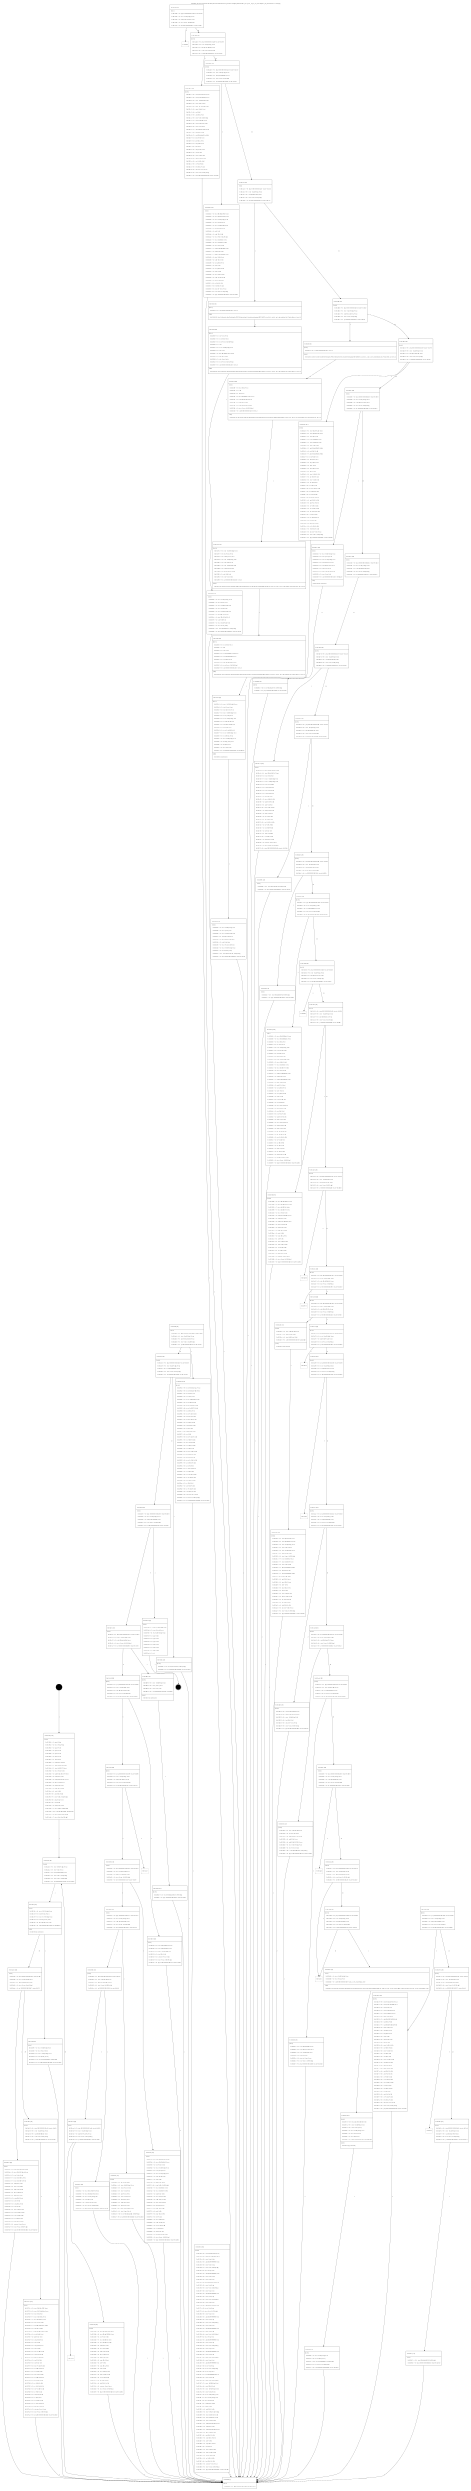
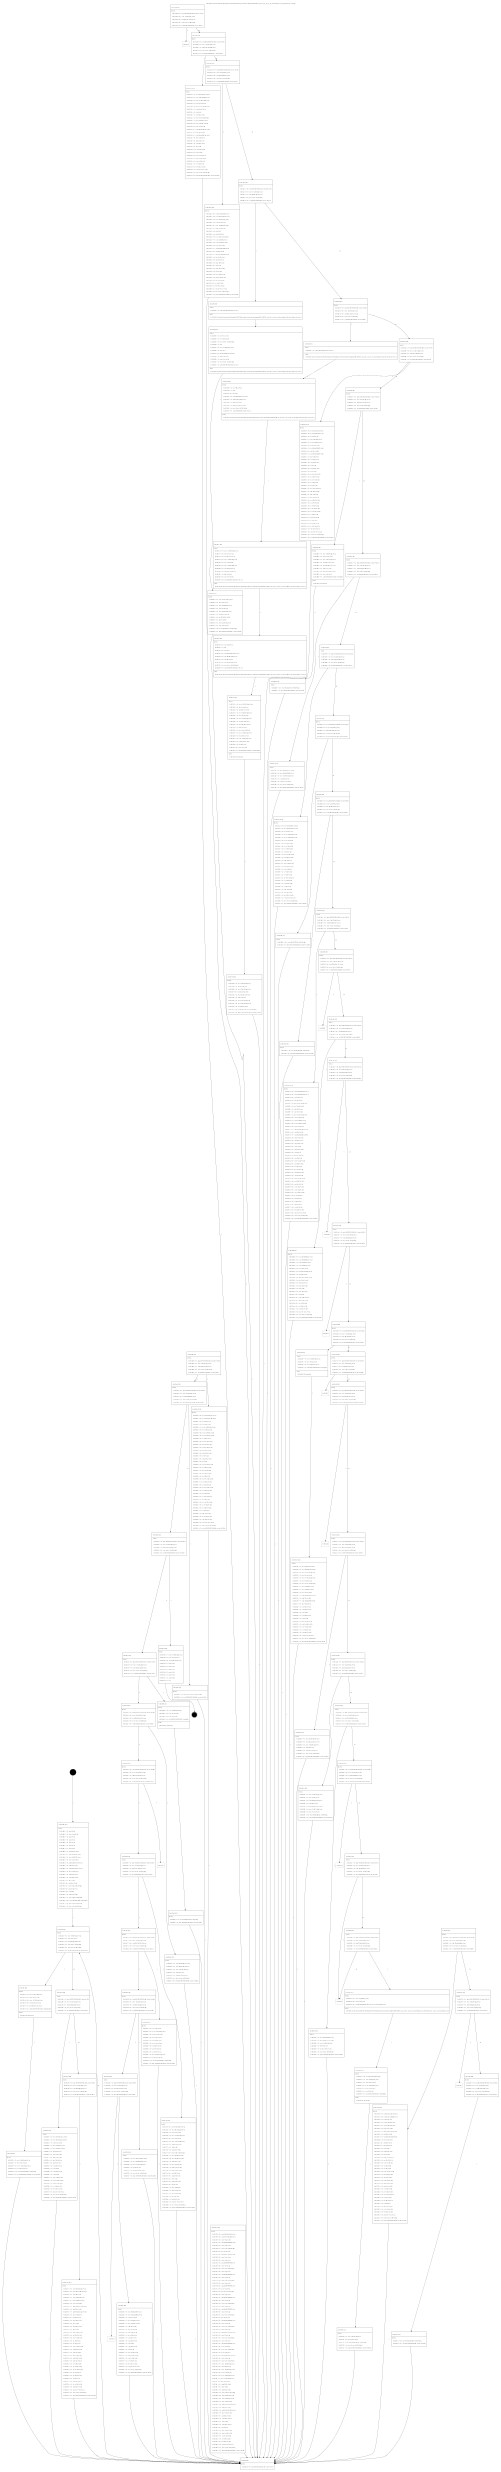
node "0x4021c1 [30]": added
edge "0x4021df [26]" -> "0x401a44 [28]": now "0x401a24 [32]" -> "0x401a44 [28]"
